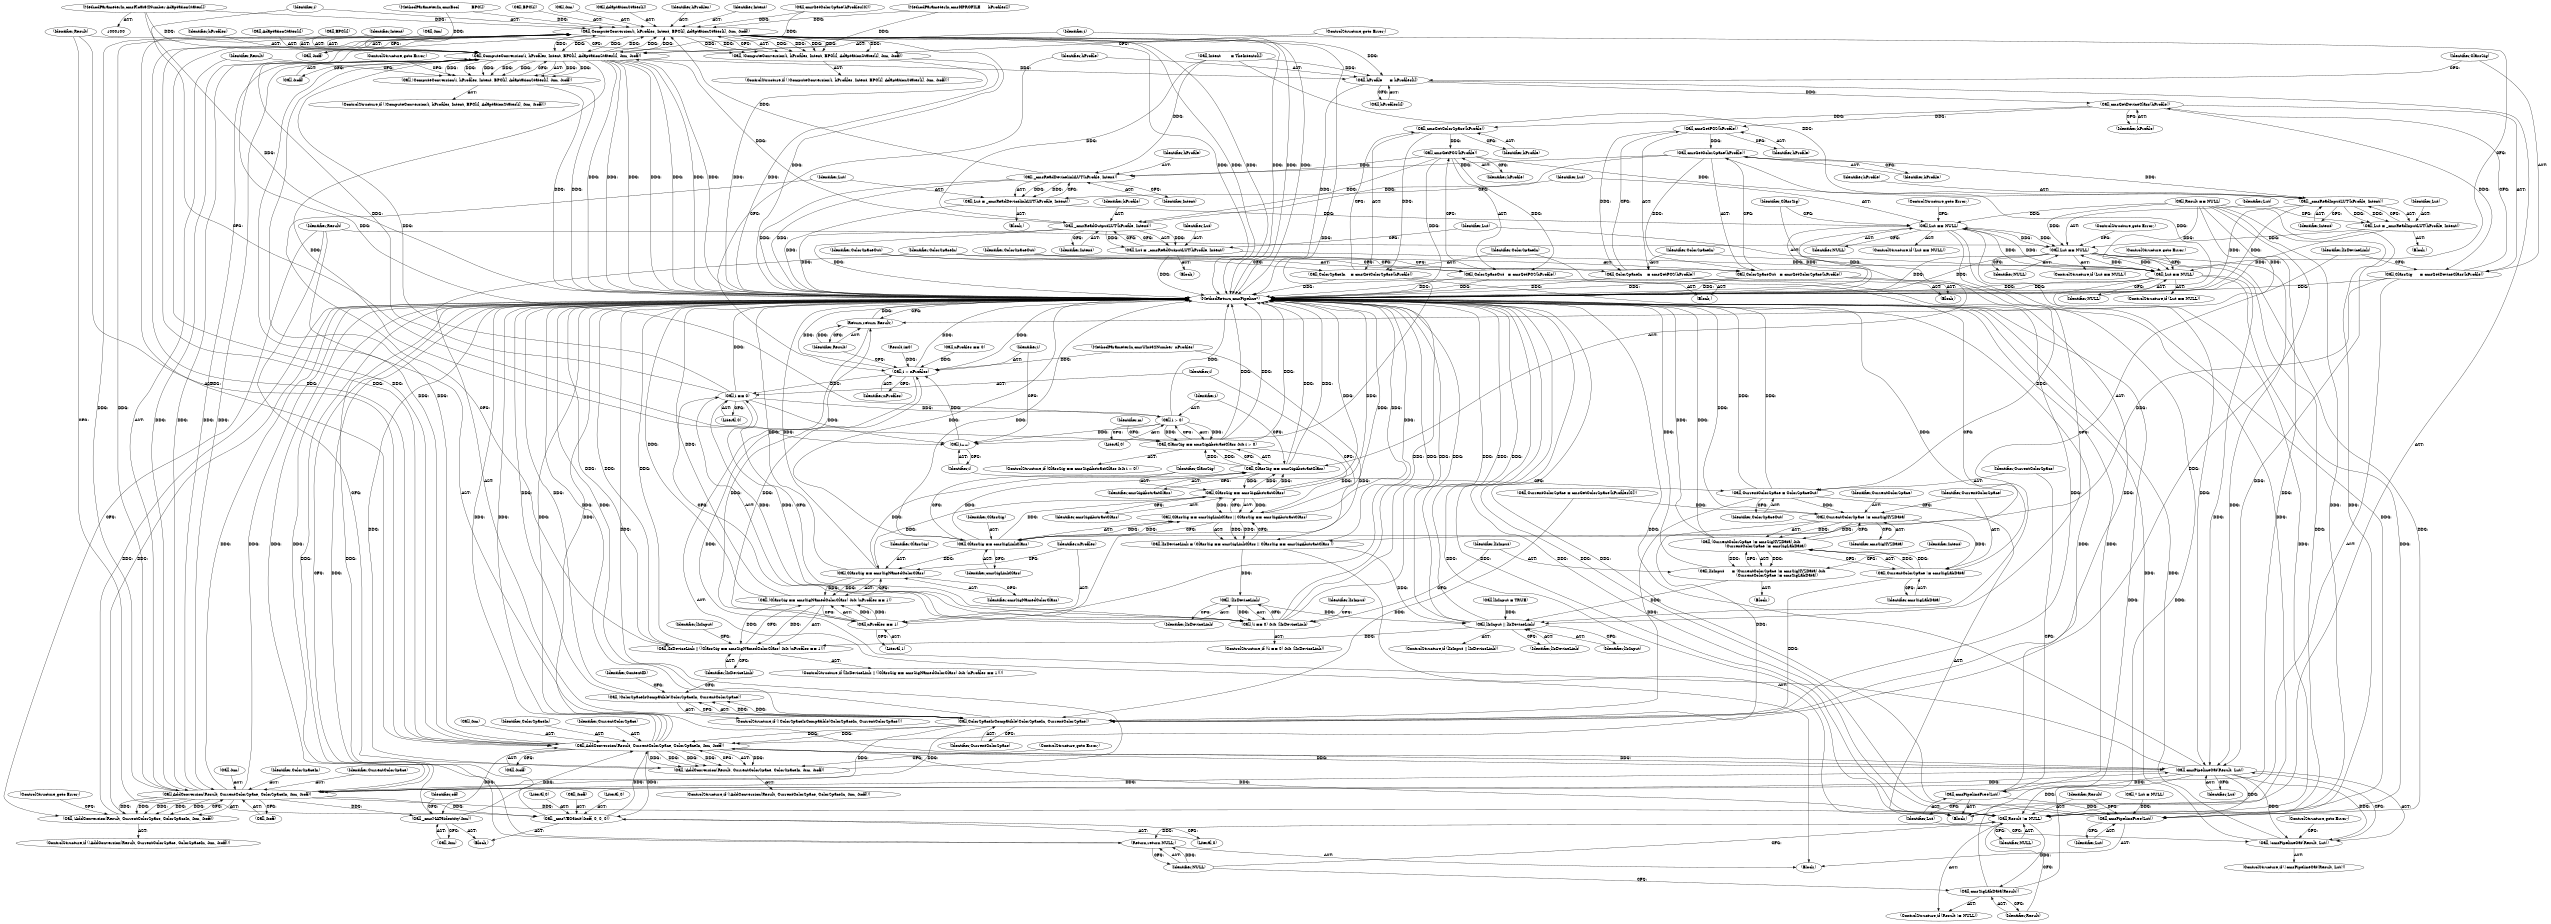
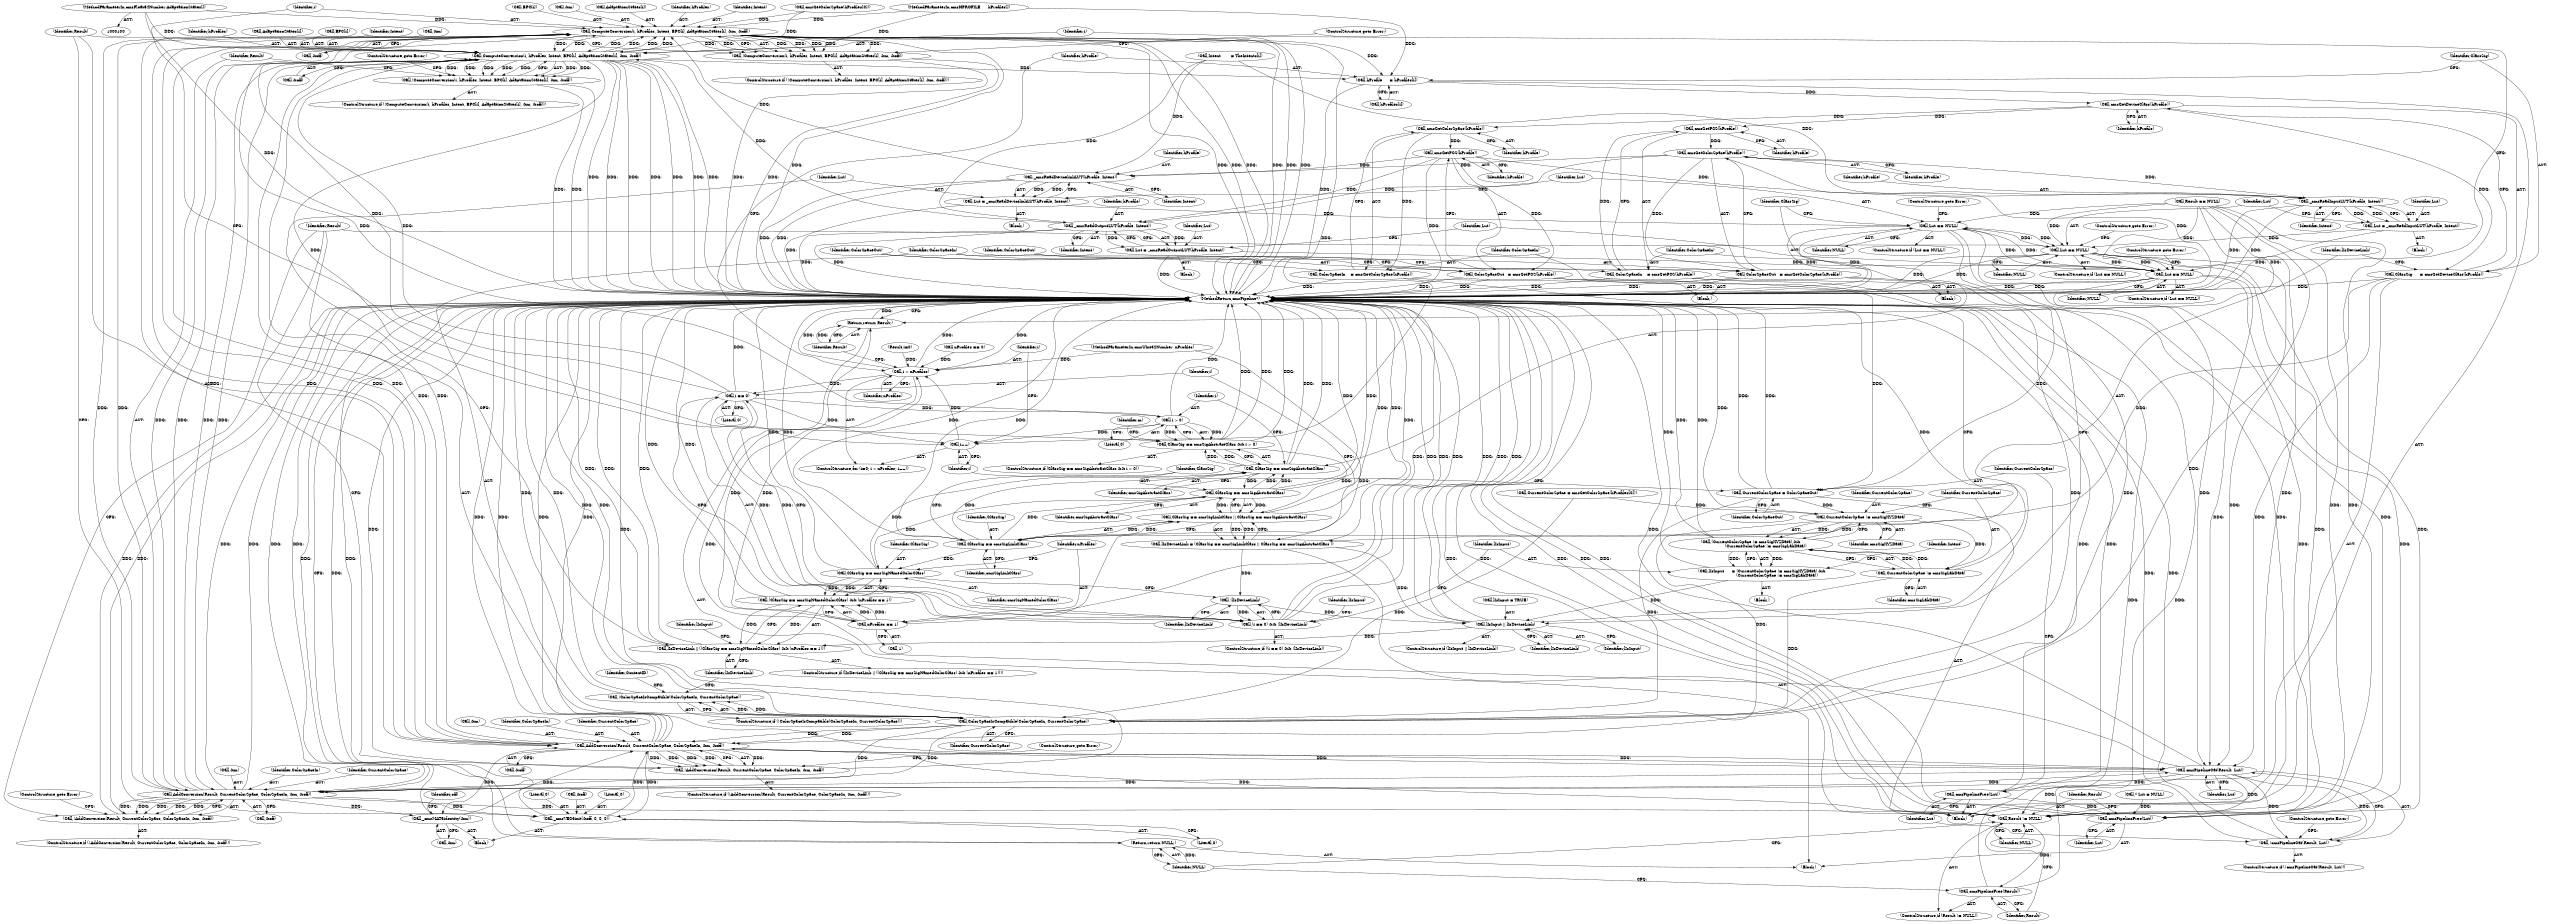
node "(MethodParameterIn,cmsBool          BPC[])": removed
edge "(Call,Intent        = TheIntents[i])" -> "(Call,hProfile      = hProfiles[i])": now "(MethodParameterIn,cmsHPROFILE      hProfiles[])" -> "(Call,hProfile      = hProfiles[i])"
edge "(Call,ColorSpaceOut   = cmsGetPCS(hProfile))" -> "(Call,CurrentColorSpace = ColorSpaceOut)": added, label "DDG:"
edge "(Call,Result == NULL)" -> "(Call,cmsPipelineCat(Result, Lut))": now "(Call,ClassSig      = cmsGetDeviceClass(hProfile))" -> "(Call,cmsPipelineCat(Result, Lut))"
node "(ControlStructure,for (i=0; i < nProfiles; i++))": added
edge "(Call,ClassSig == cmsSigNamedColorClass)" -> "(Identifier,cmsSigNamedColorClass)": now "(Call,ClassSig == cmsSigNamedColorClass)" -> "(Call,!lIsDeviceLink)"
edge "(Call,lIsInput = TRUE)" -> "(Call,lIsInput || lIsDeviceLink)": label "DDG: " -> "AST: "
node "(Literal,1)": label "(Literal,1)" -> "(Call,1)"
edge "(Call,Result != NULL)" -> "(Return,return NULL;)": removed, label "DDG:"
node "(Call,cmsSigLabData(Result))": label "(Call,cmsSigLabData(Result))" -> "(Call,cmsPipelineFree(Result))"
